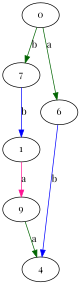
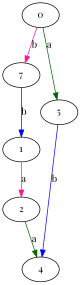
edge "0" -> "7": color darkgreen -> deeppink
node "6": label "6" -> "5"
node "9": label "9" -> "2"
